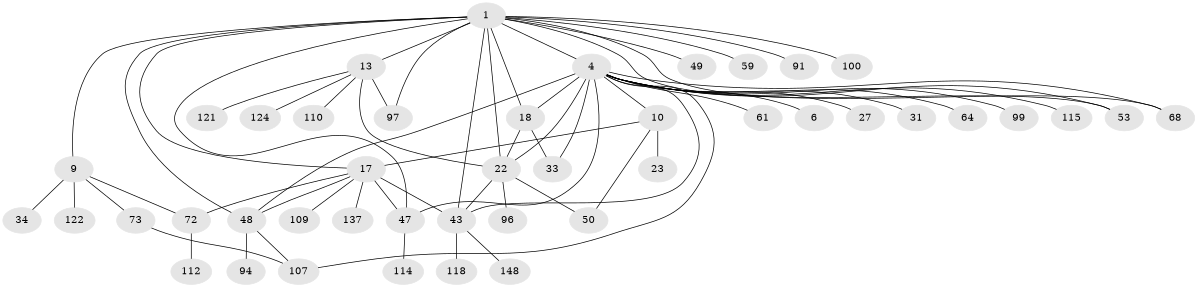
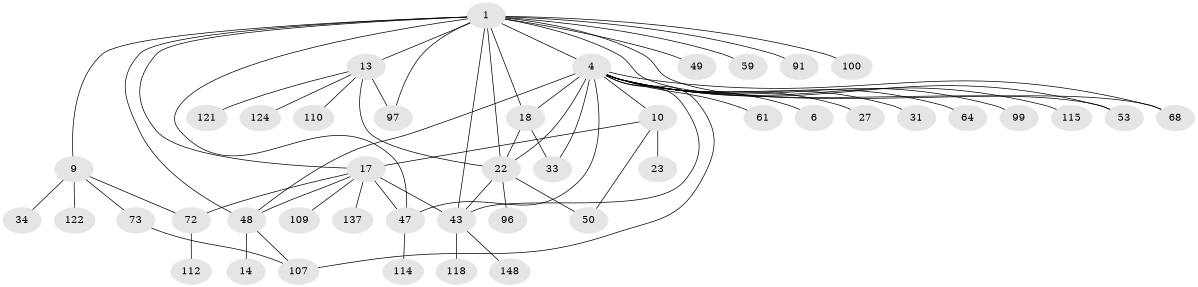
node "94": label "94" -> "14"
